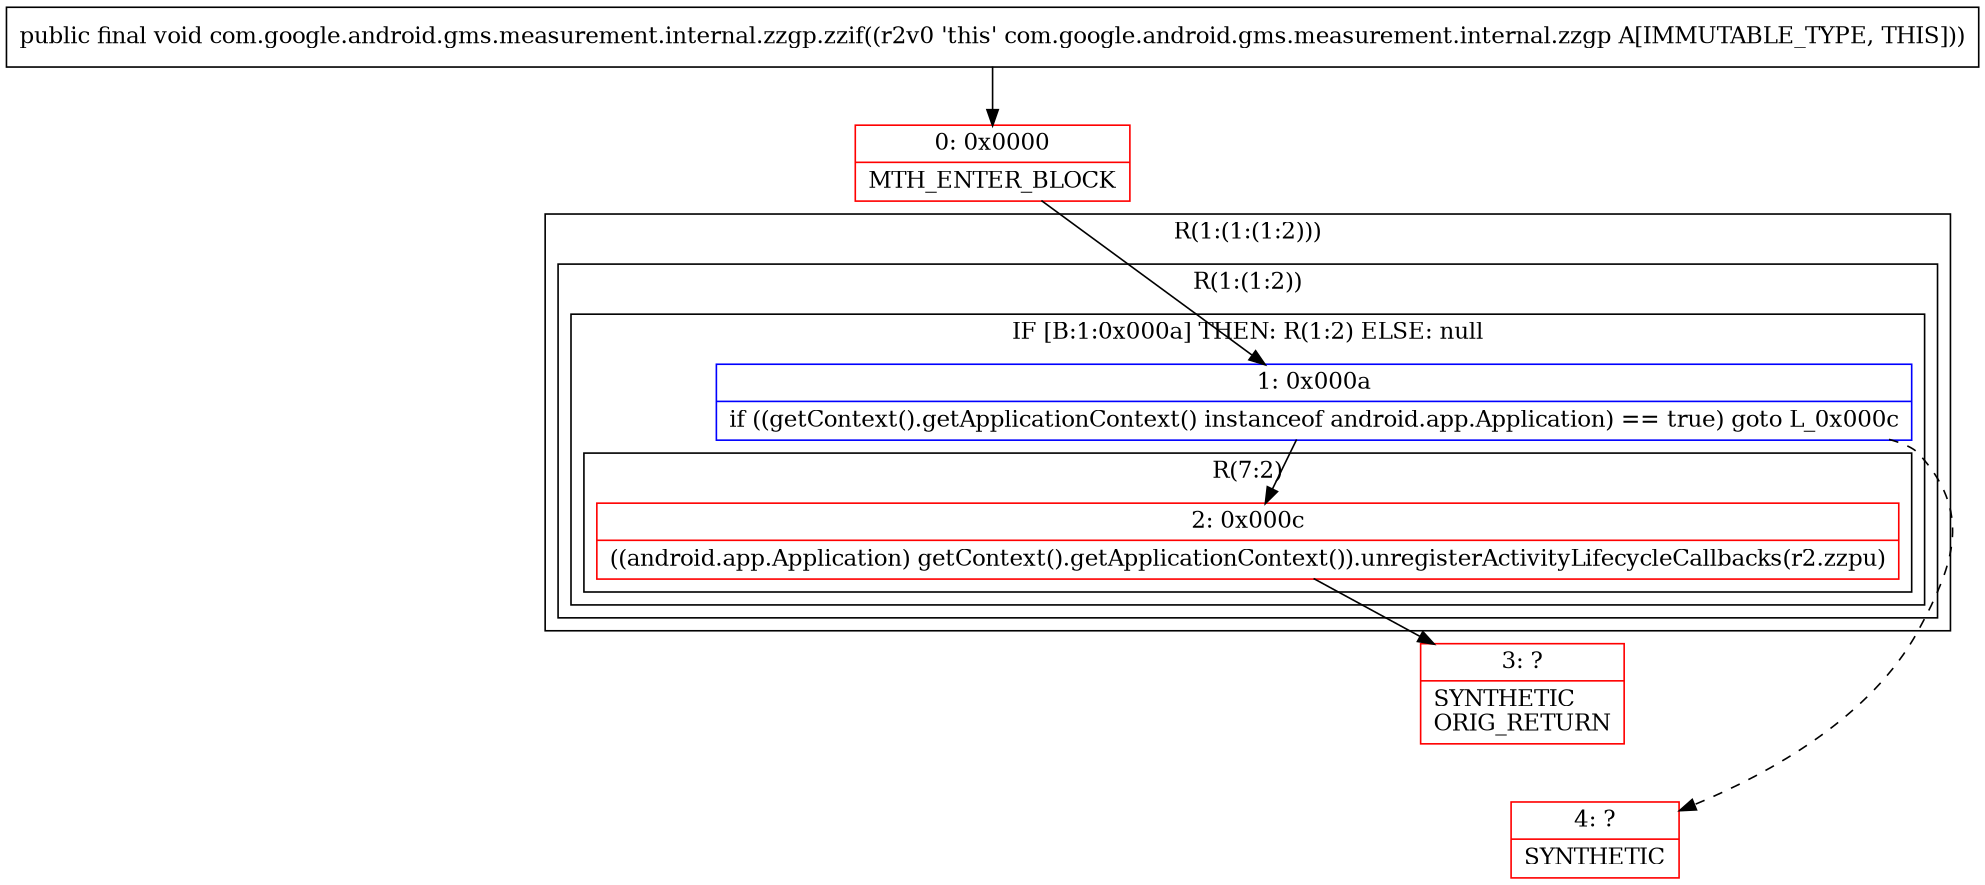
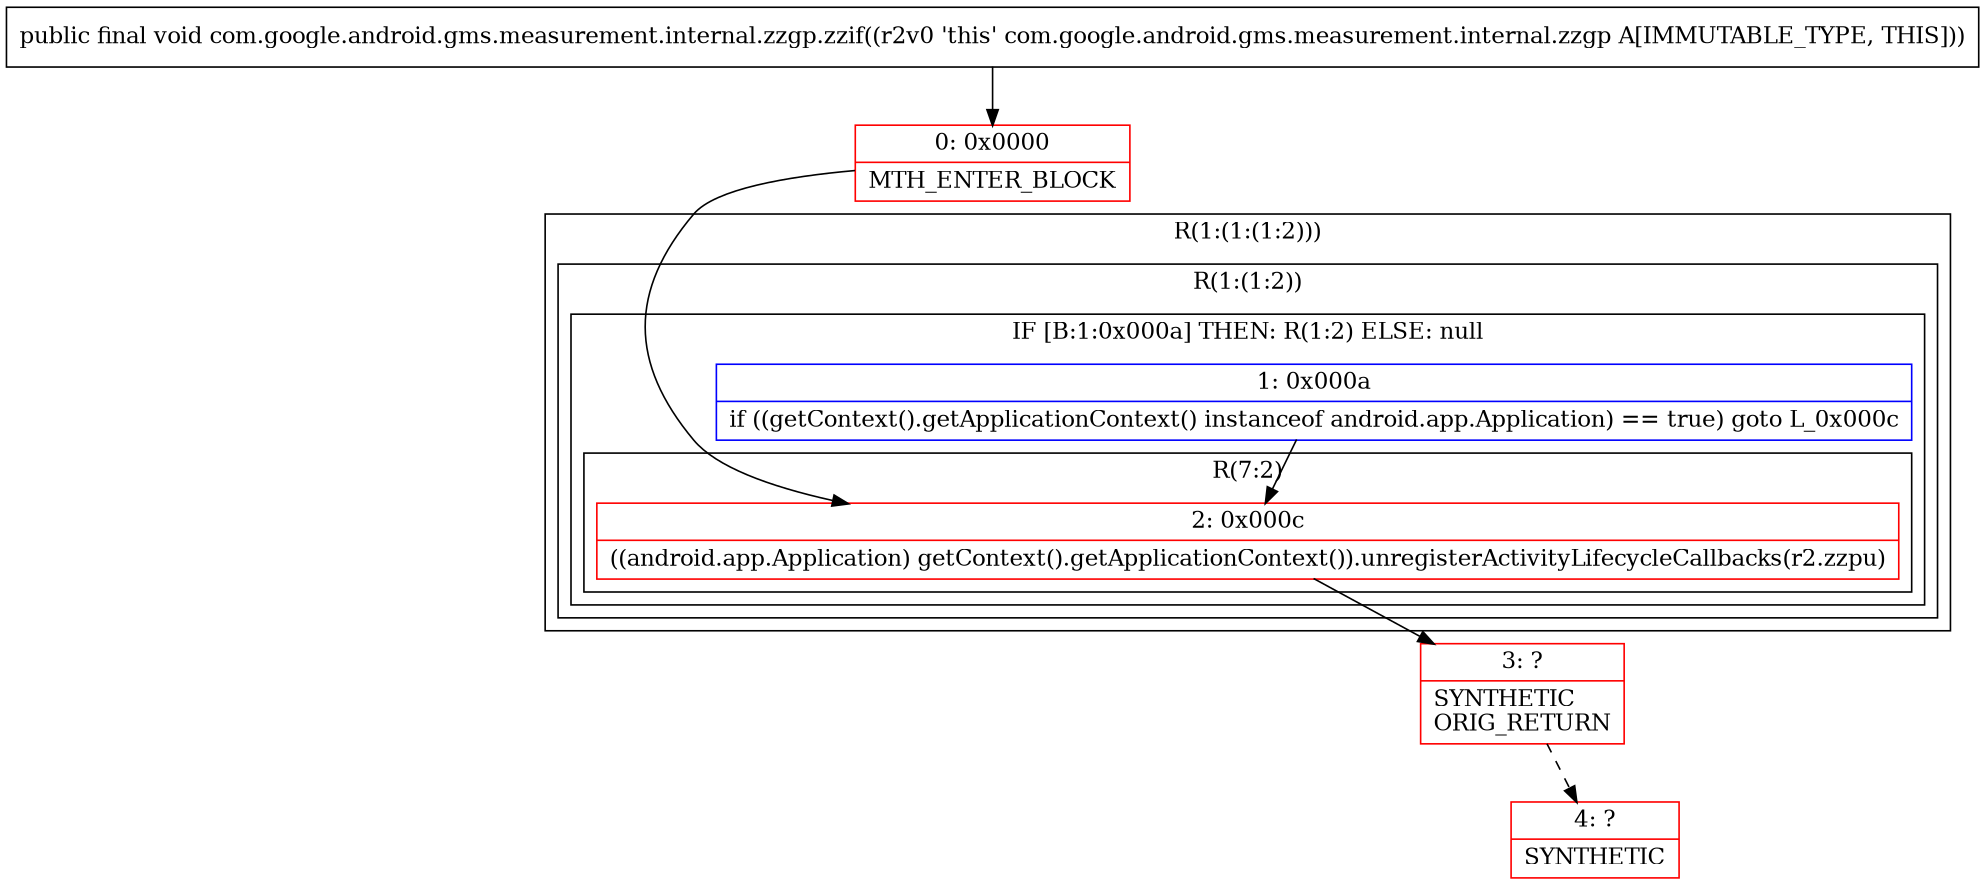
edge "0: 0x0000" -> "1: 0x000a": now "0: 0x0000" -> "2: 0x000c"
edge "1: 0x000a" -> "4: ?": now "3: ?" -> "4: ?"
